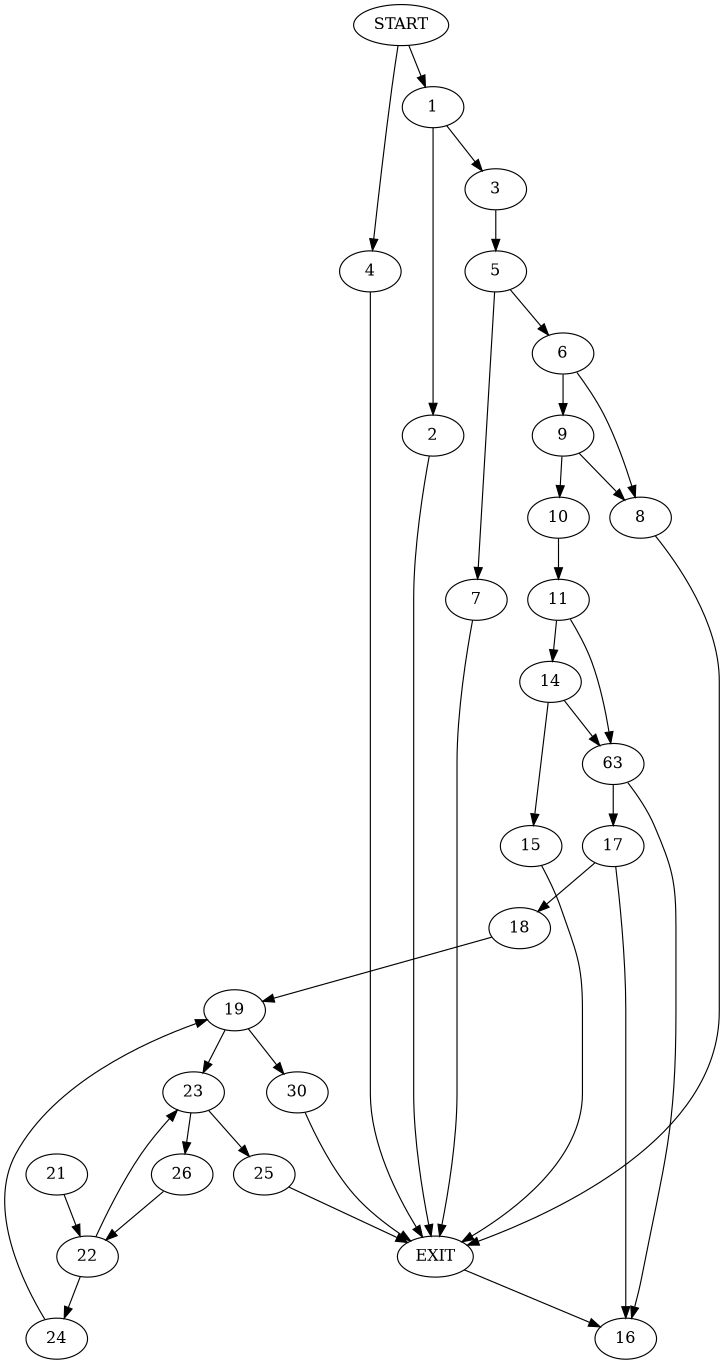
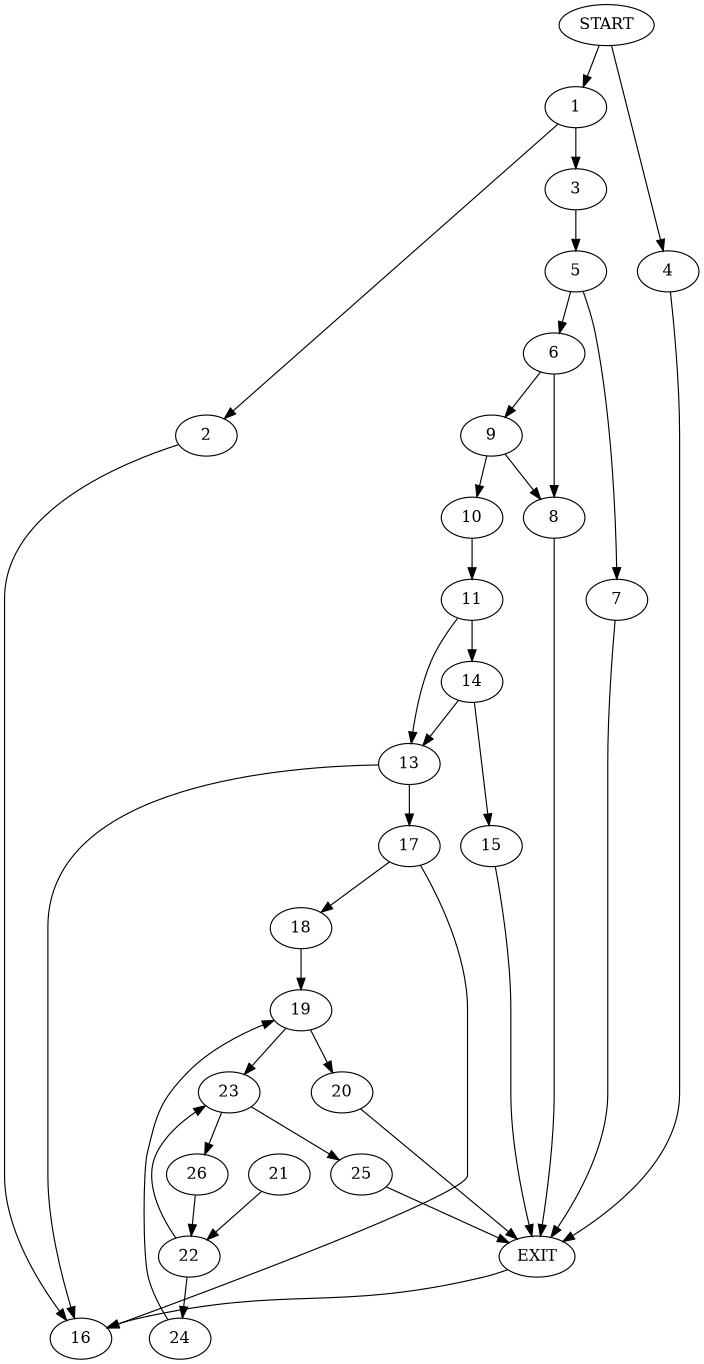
node "63": label "63" -> "13"
edge "2" -> "EXIT": now "2" -> "16"
node "30": label "30" -> "20"
